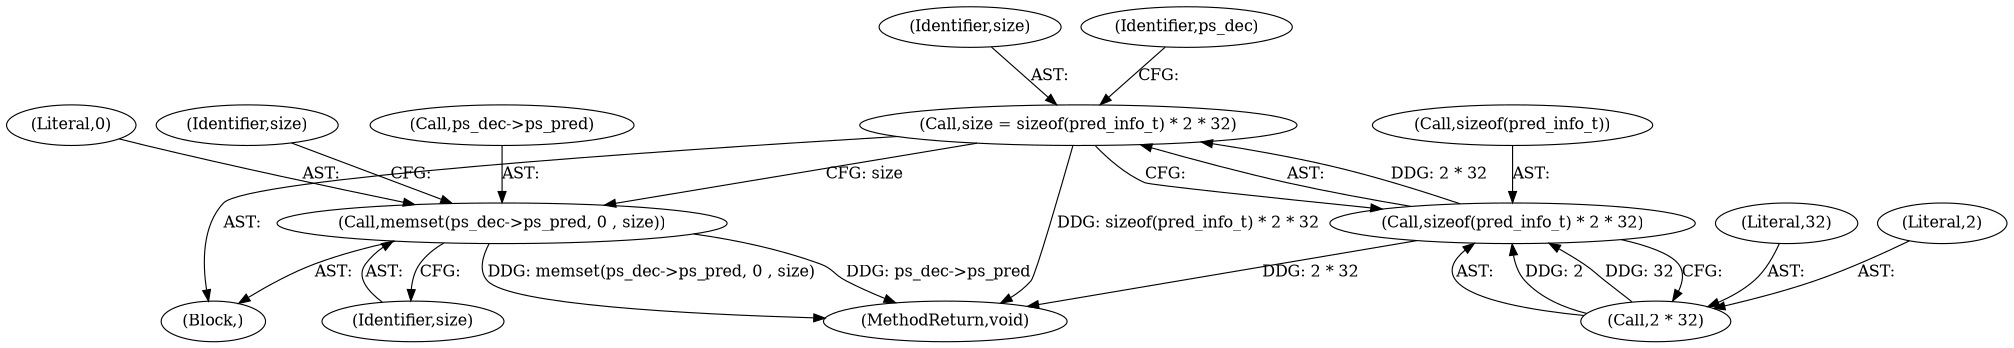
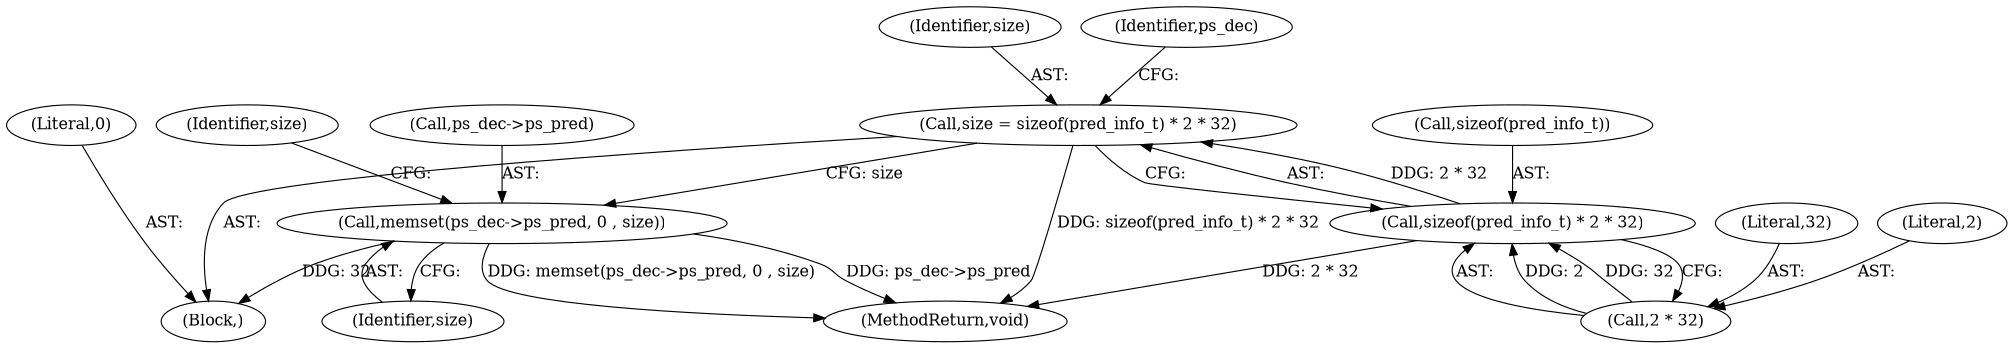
edge "(Literal,0)" -> "(Call,memset(ps_dec->ps_pred, 0 , size))": now "(Literal,0)" -> "(Block,)"
edge "(Call,memset(ps_dec->ps_pred, 0 , size))" -> "(Block,)": label "AST: " -> "DDG: 32"
